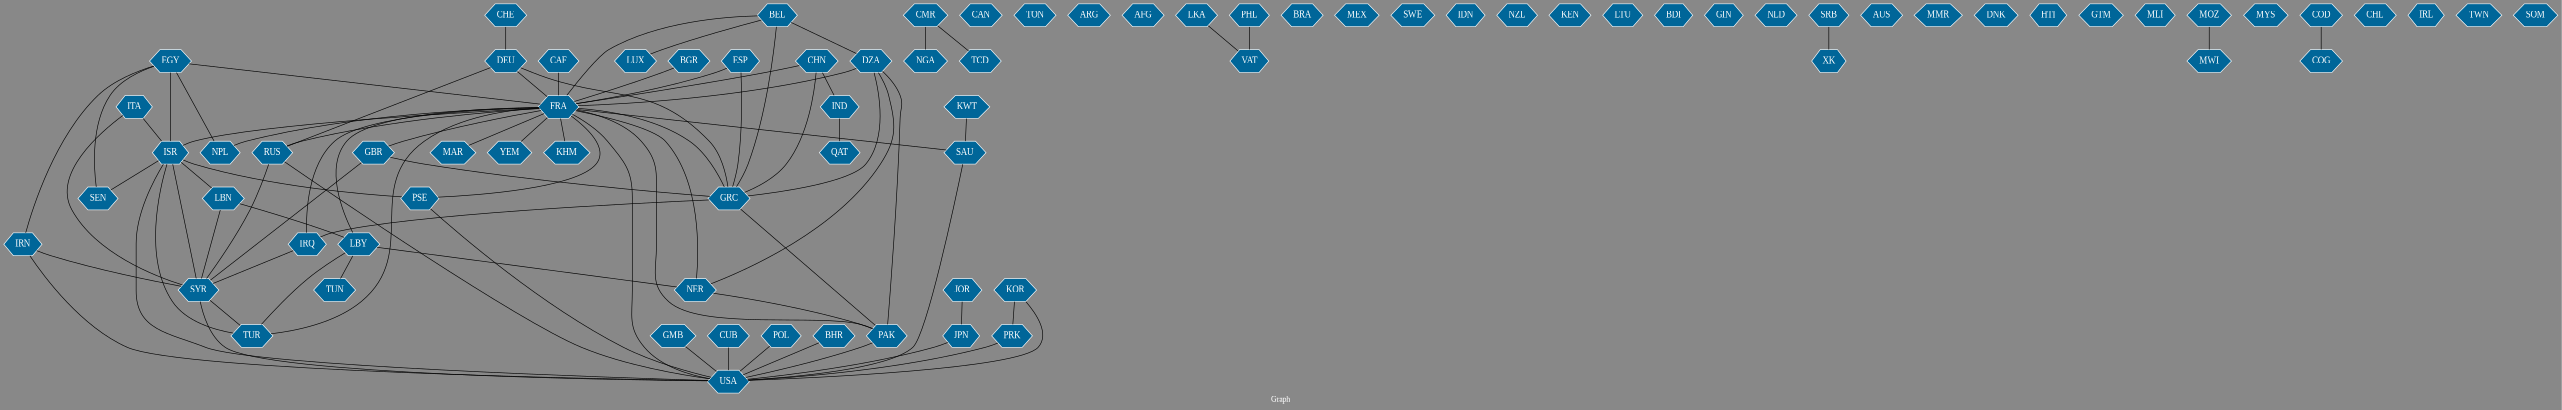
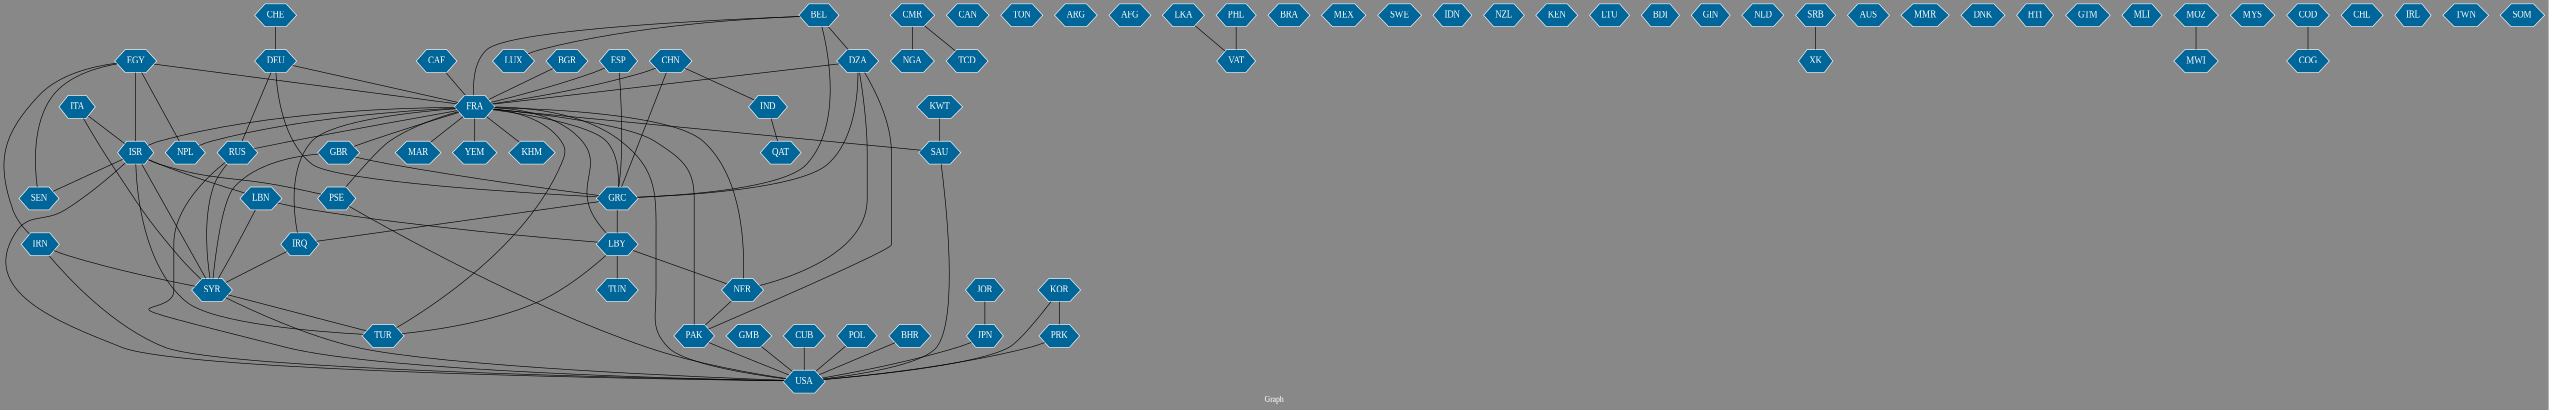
edge "GRC" -- "PAK": now "GRC" -- "LBY"
